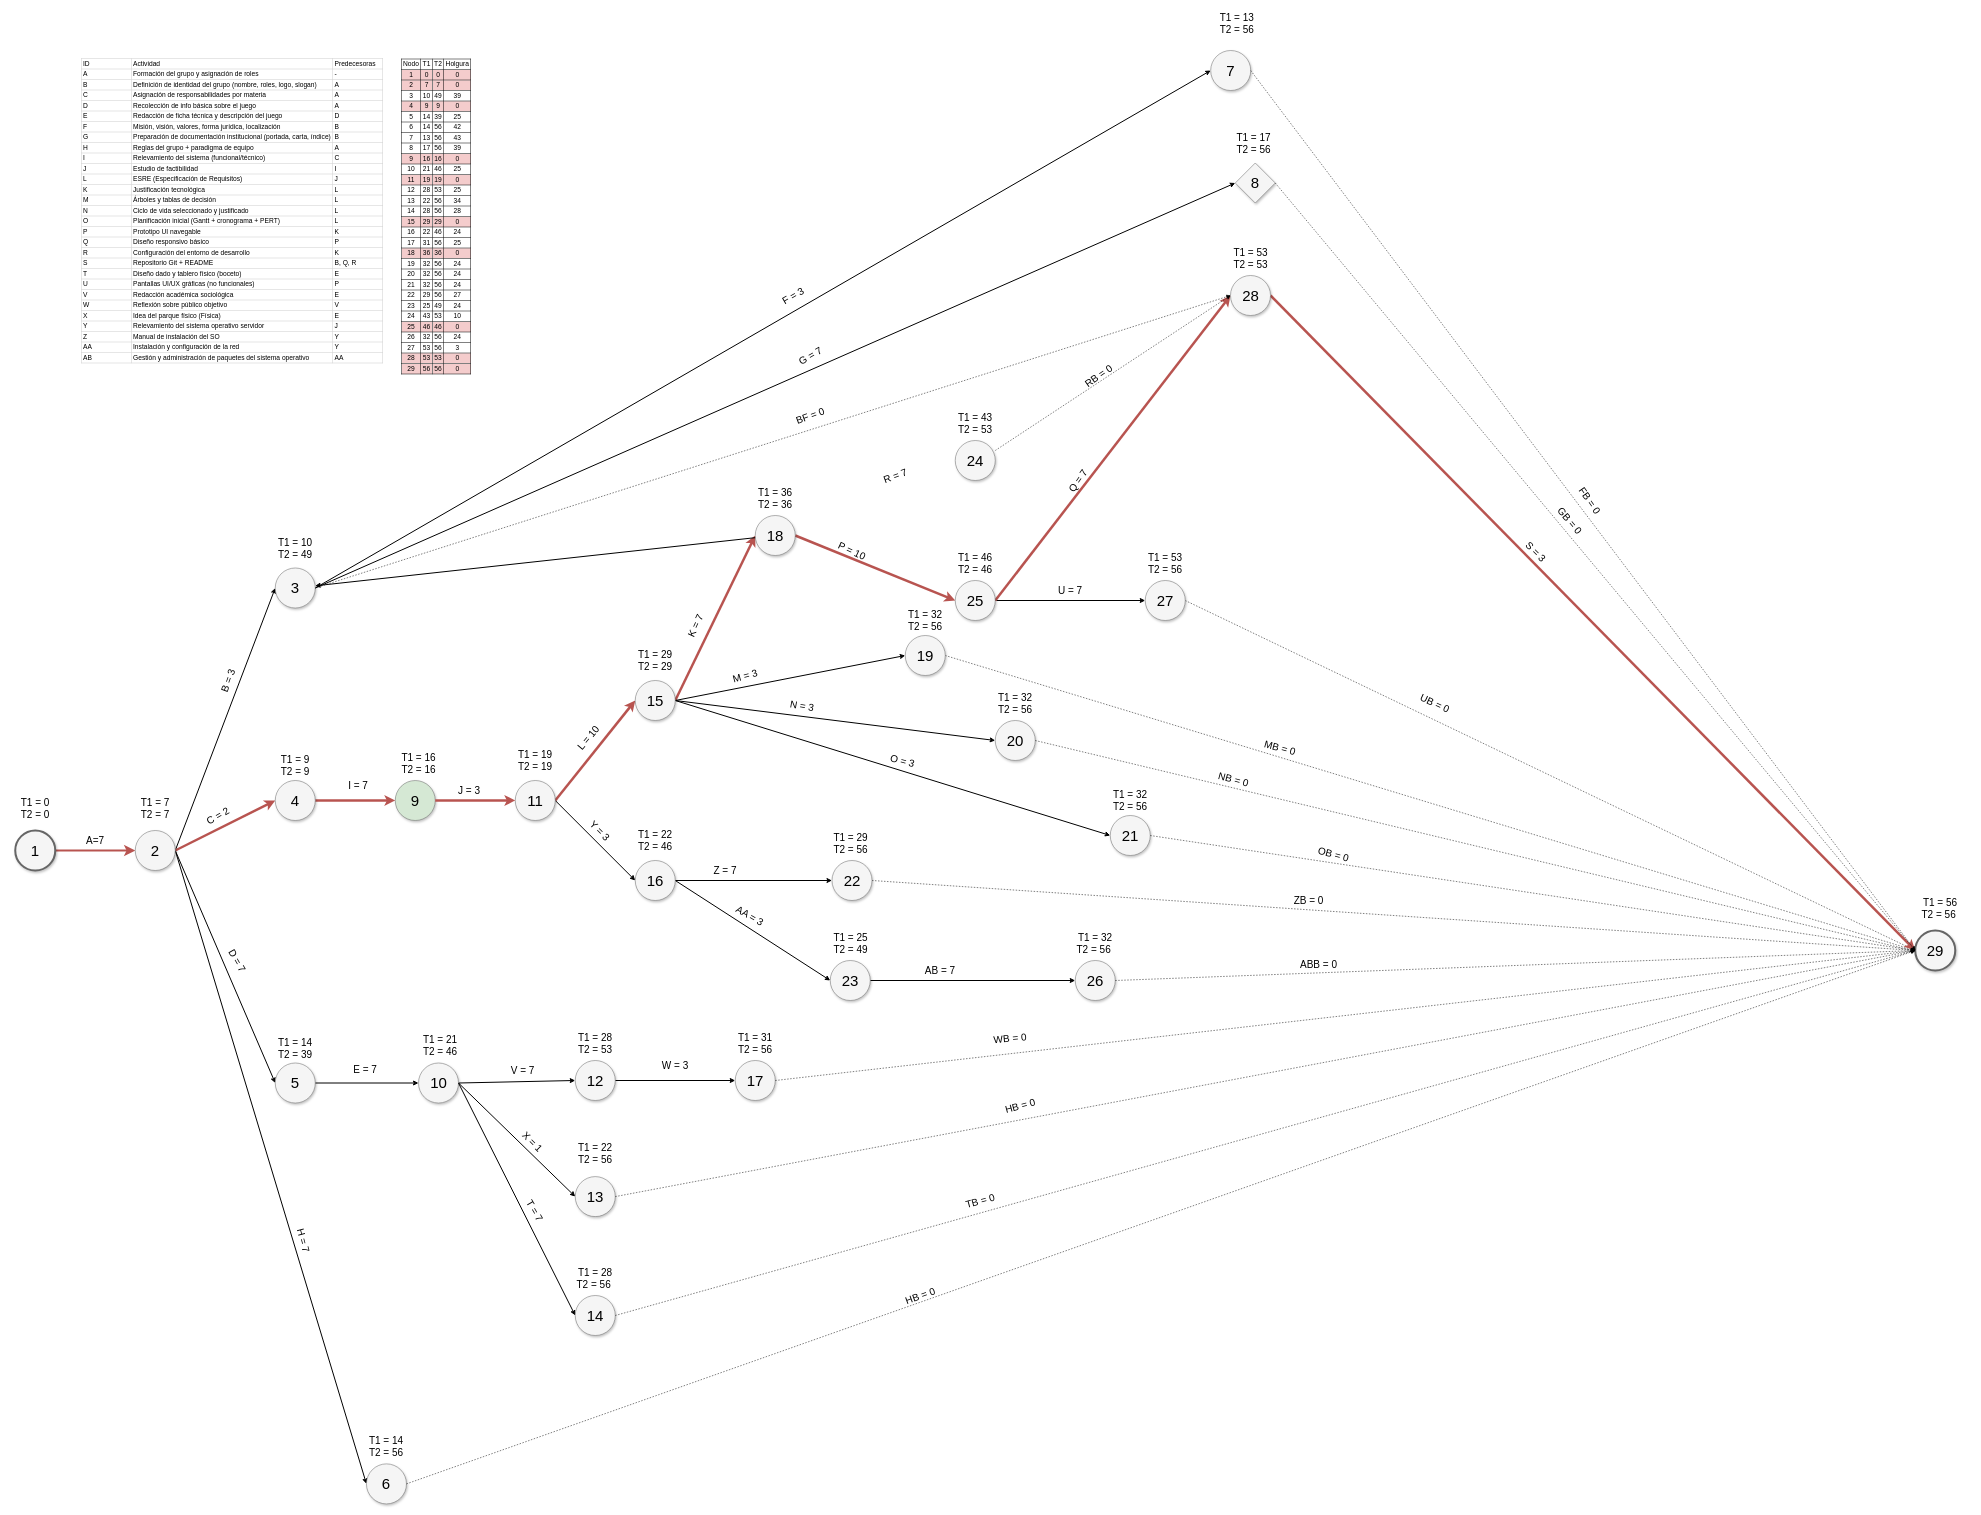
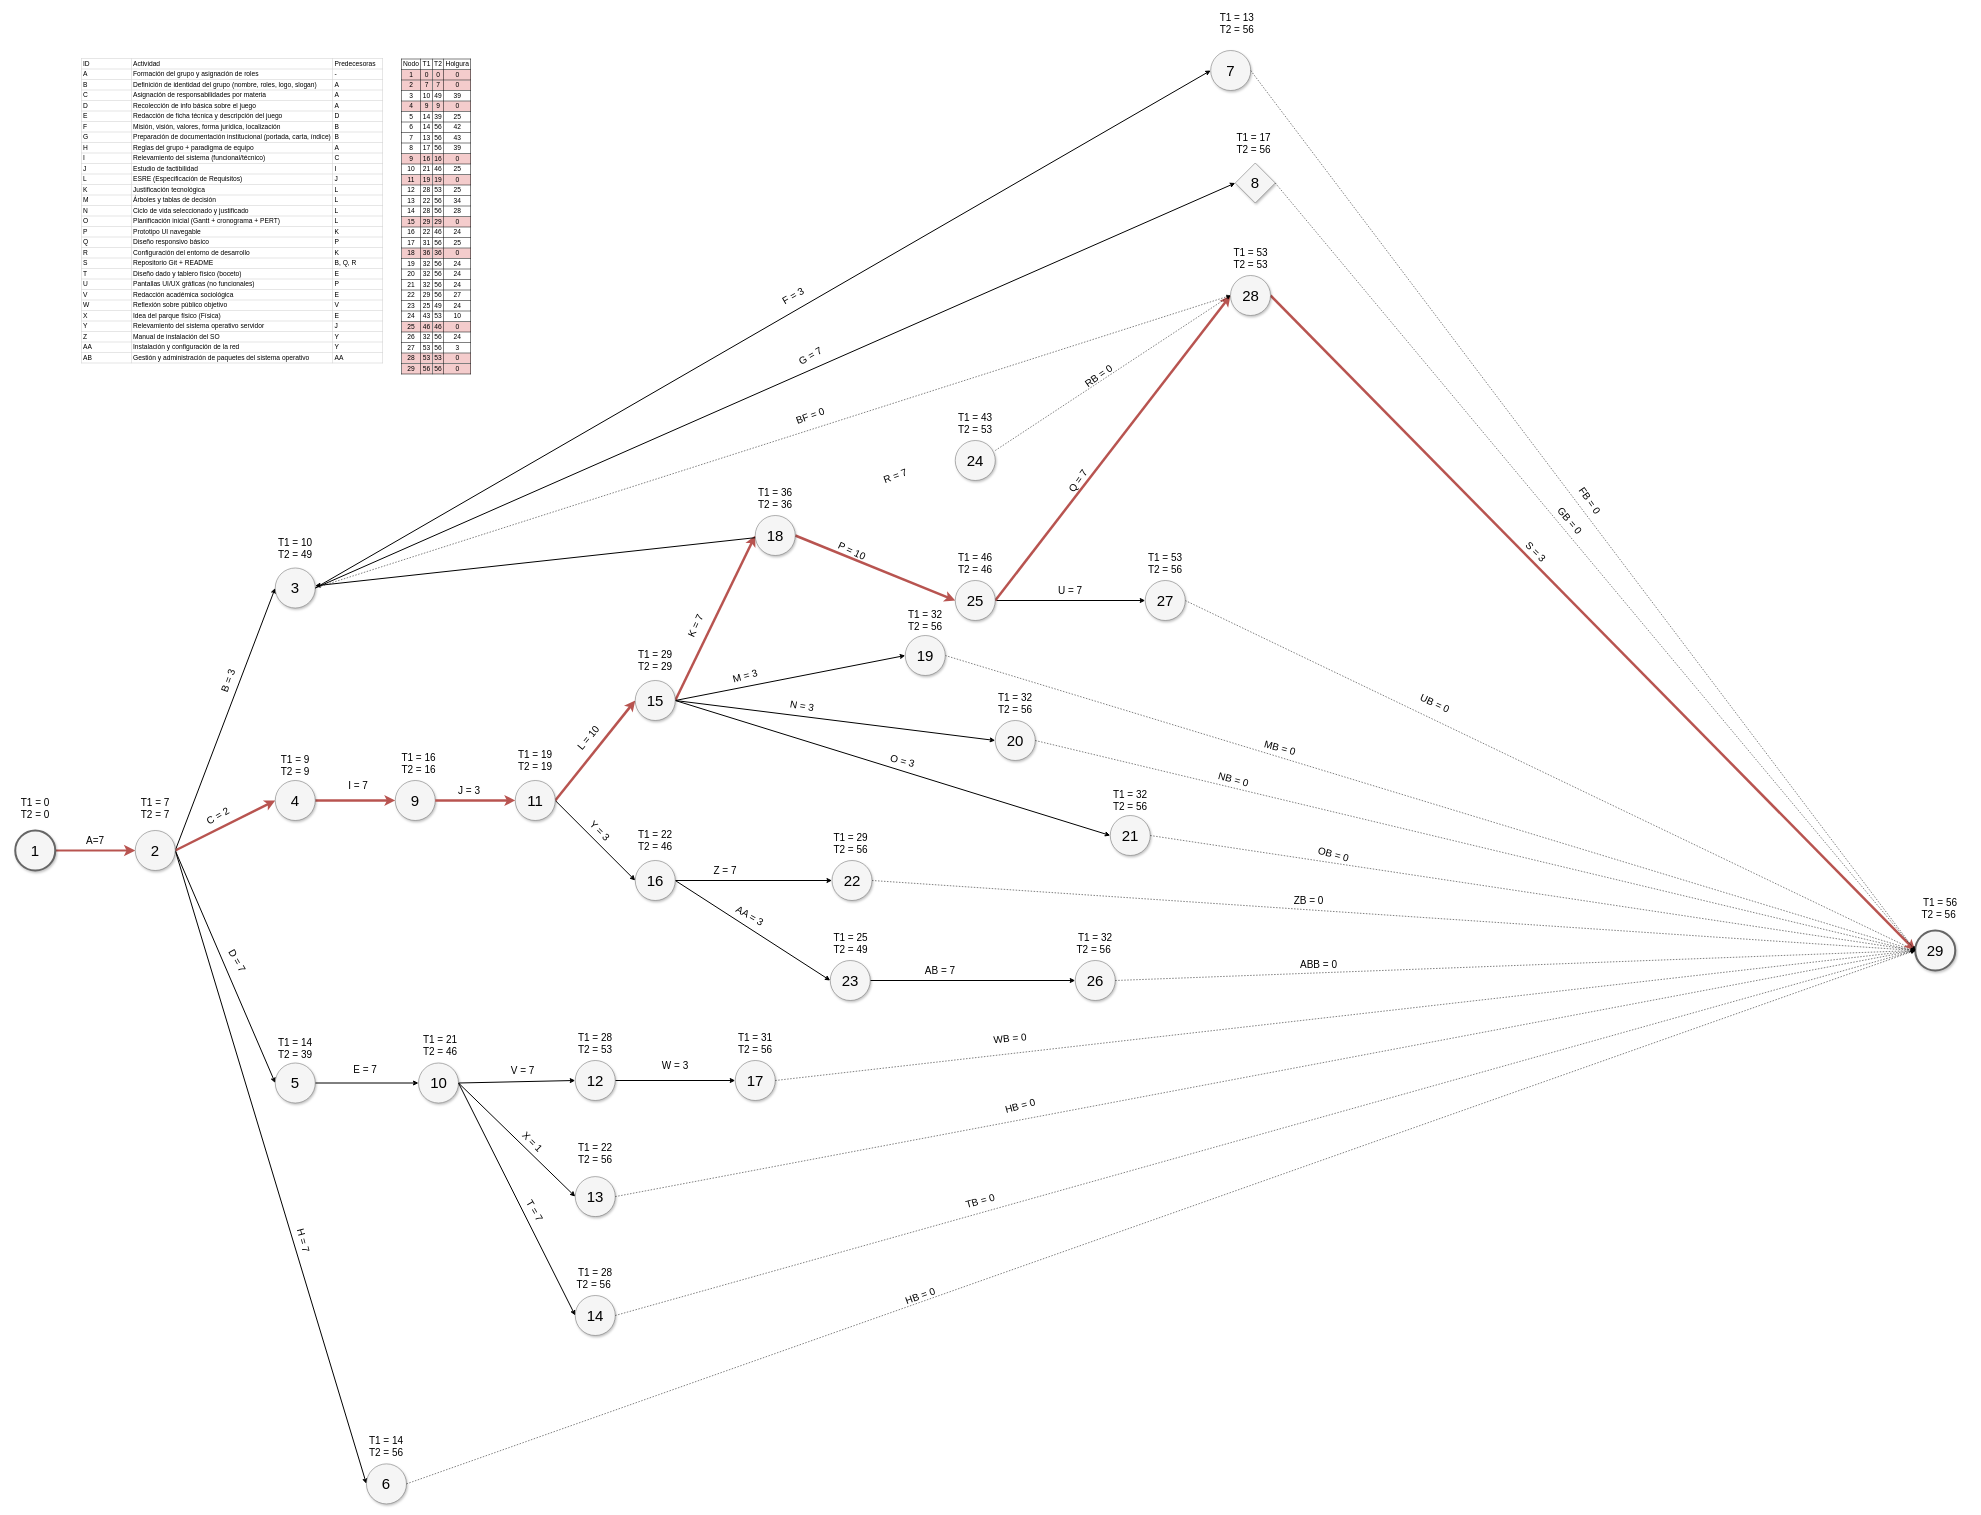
node "9": fillcolor #d5e8d4 -> #f5f5f5
